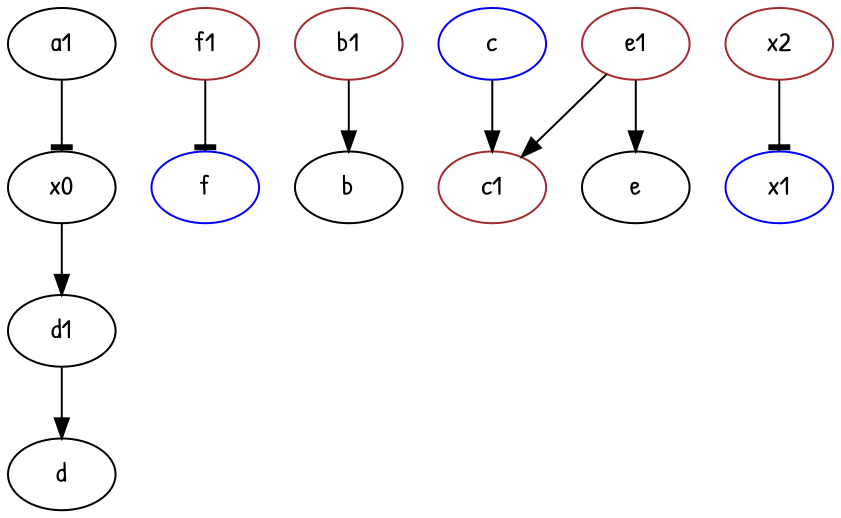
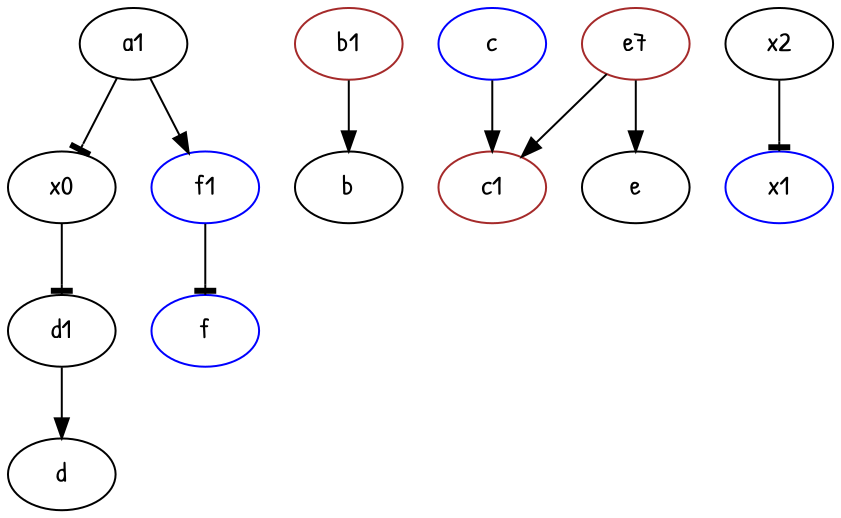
node "f1": color brown -> blue
node "e1": label "e1" -> "e7"
node "x2": color brown -> black
edge "a1" -> "f1": added
edge "x0" -> "d1": arrowhead normal -> tee
